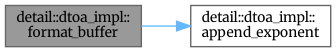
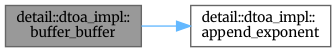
node "detail::dtoa_impl:: format_buffer": label "detail::dtoa_impl:: format_buffer" -> "detail::dtoa_impl:: buffer_buffer"
